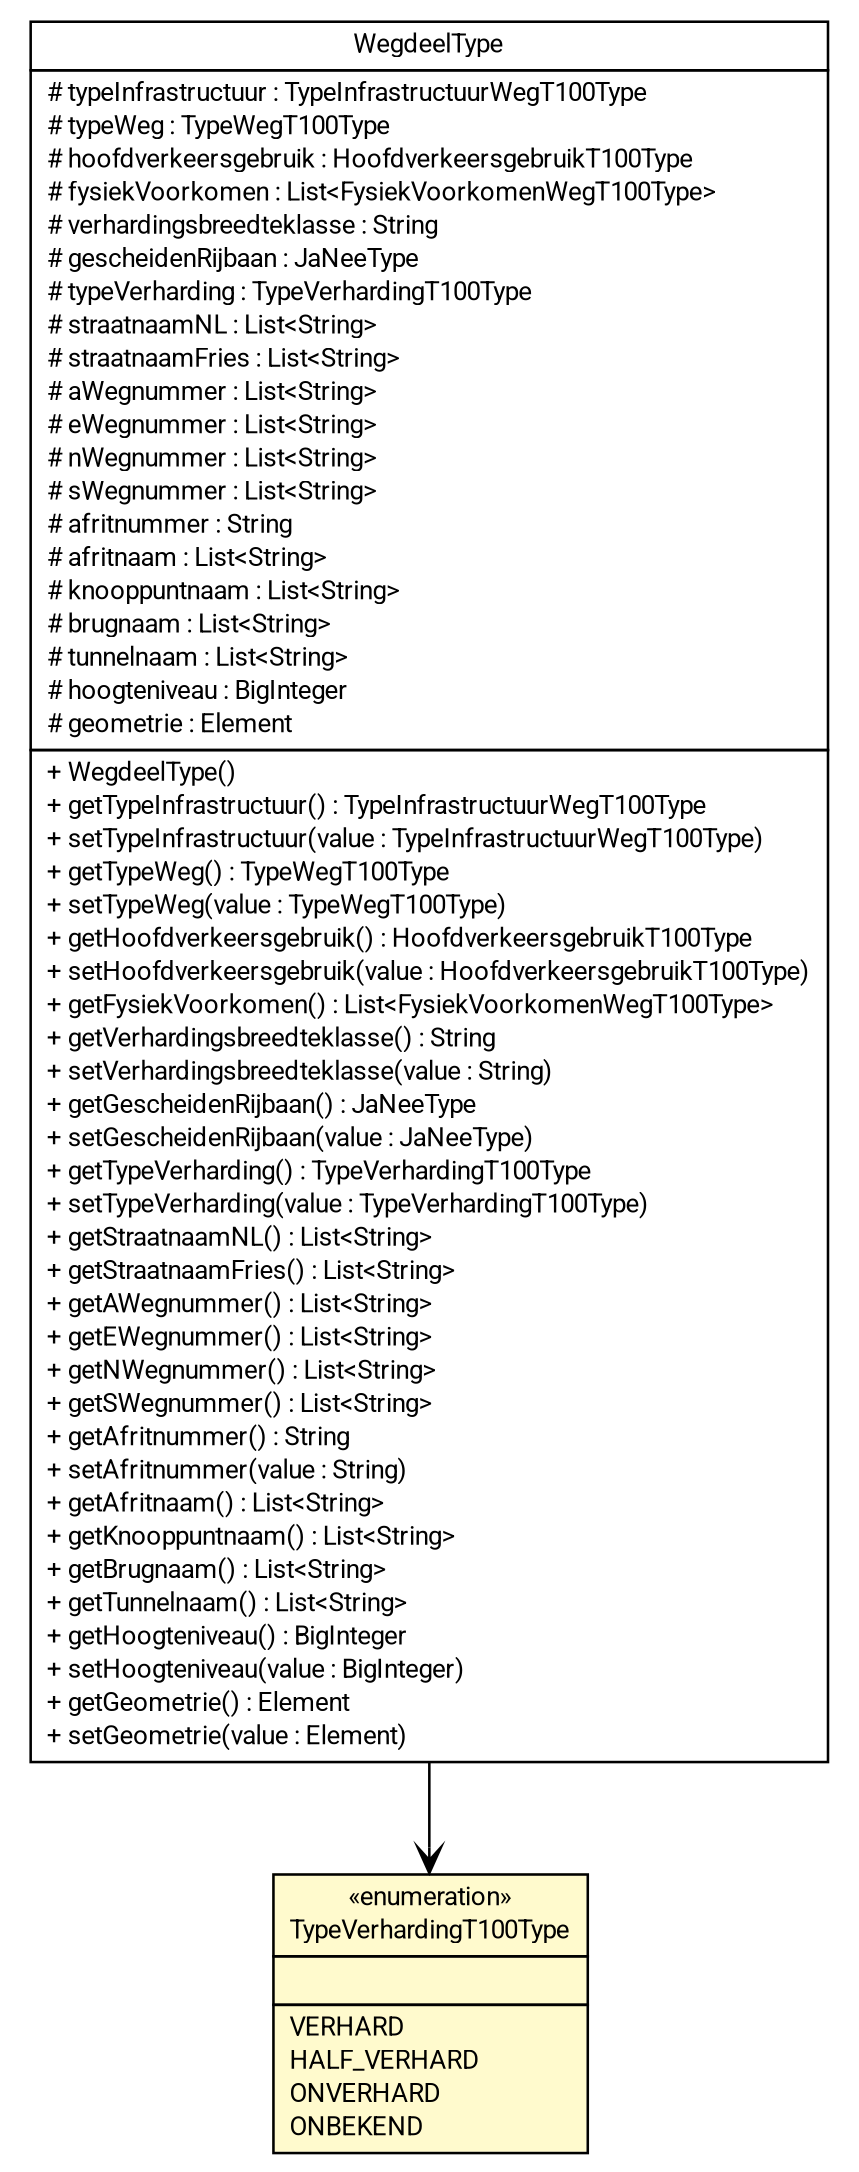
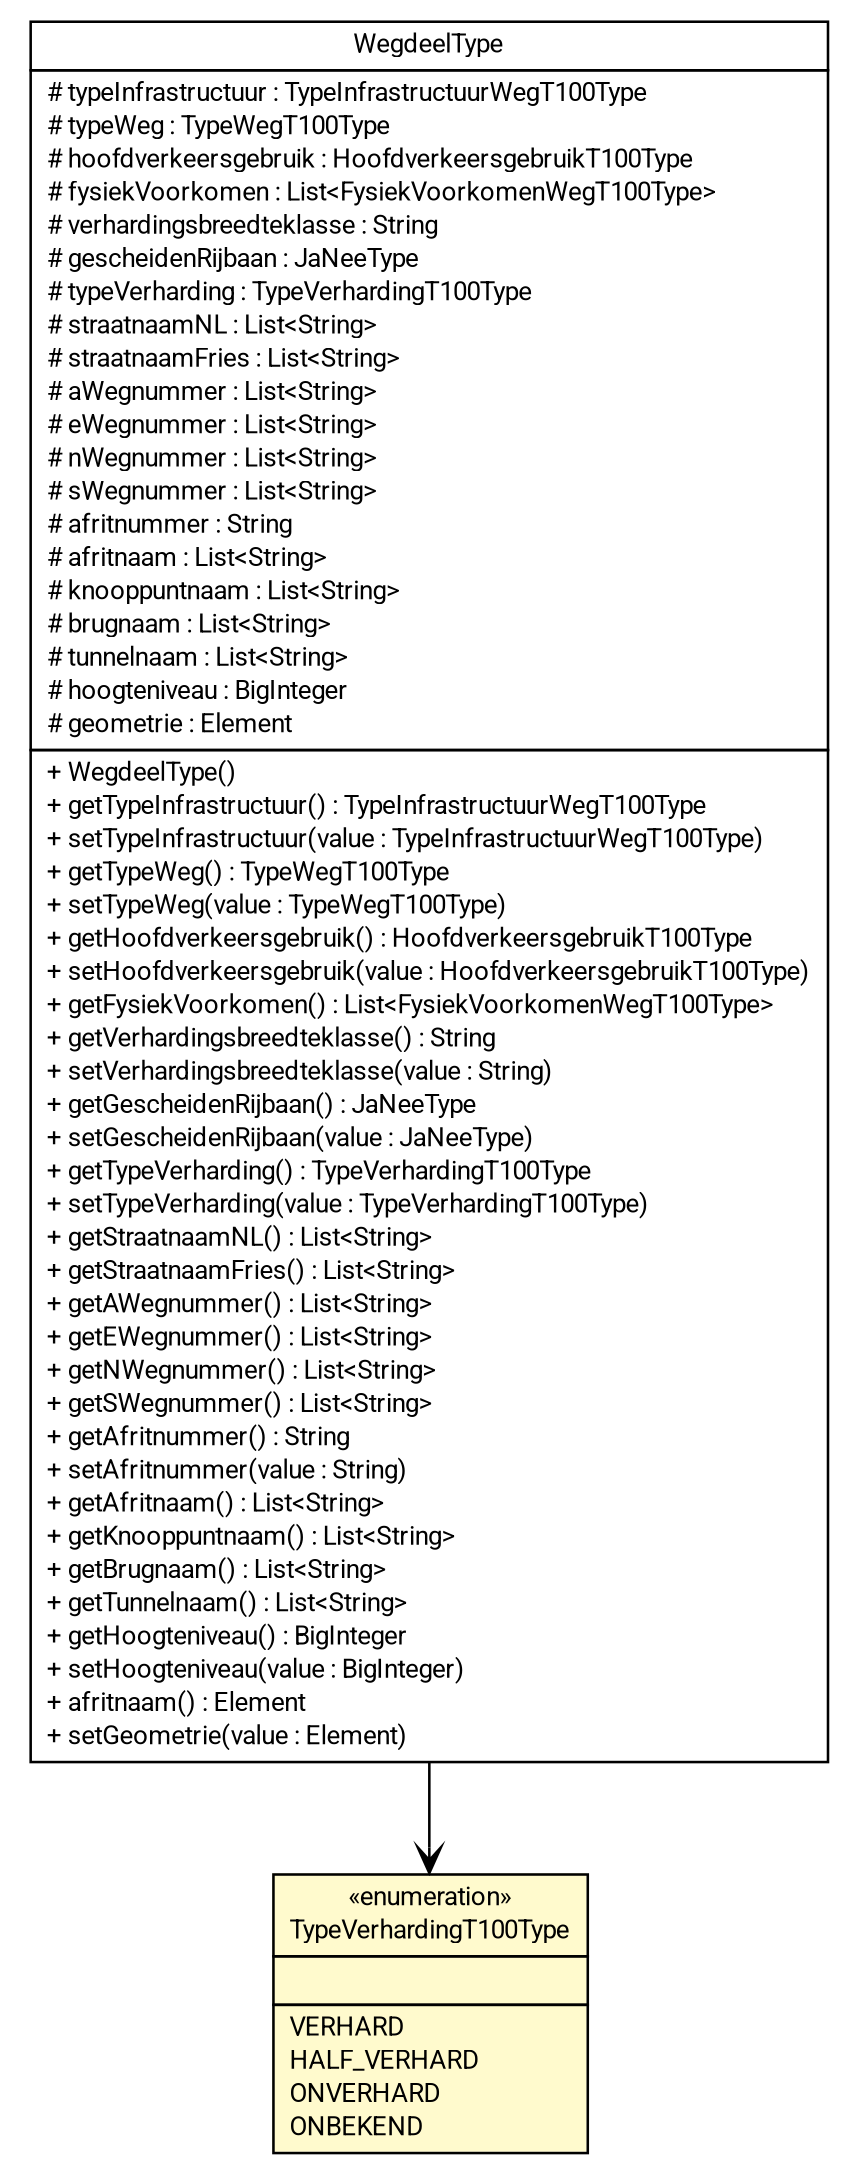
node "WegdeelType": text "+ getGeometrie() : Element" -> "+ afritnaam() : Element"
